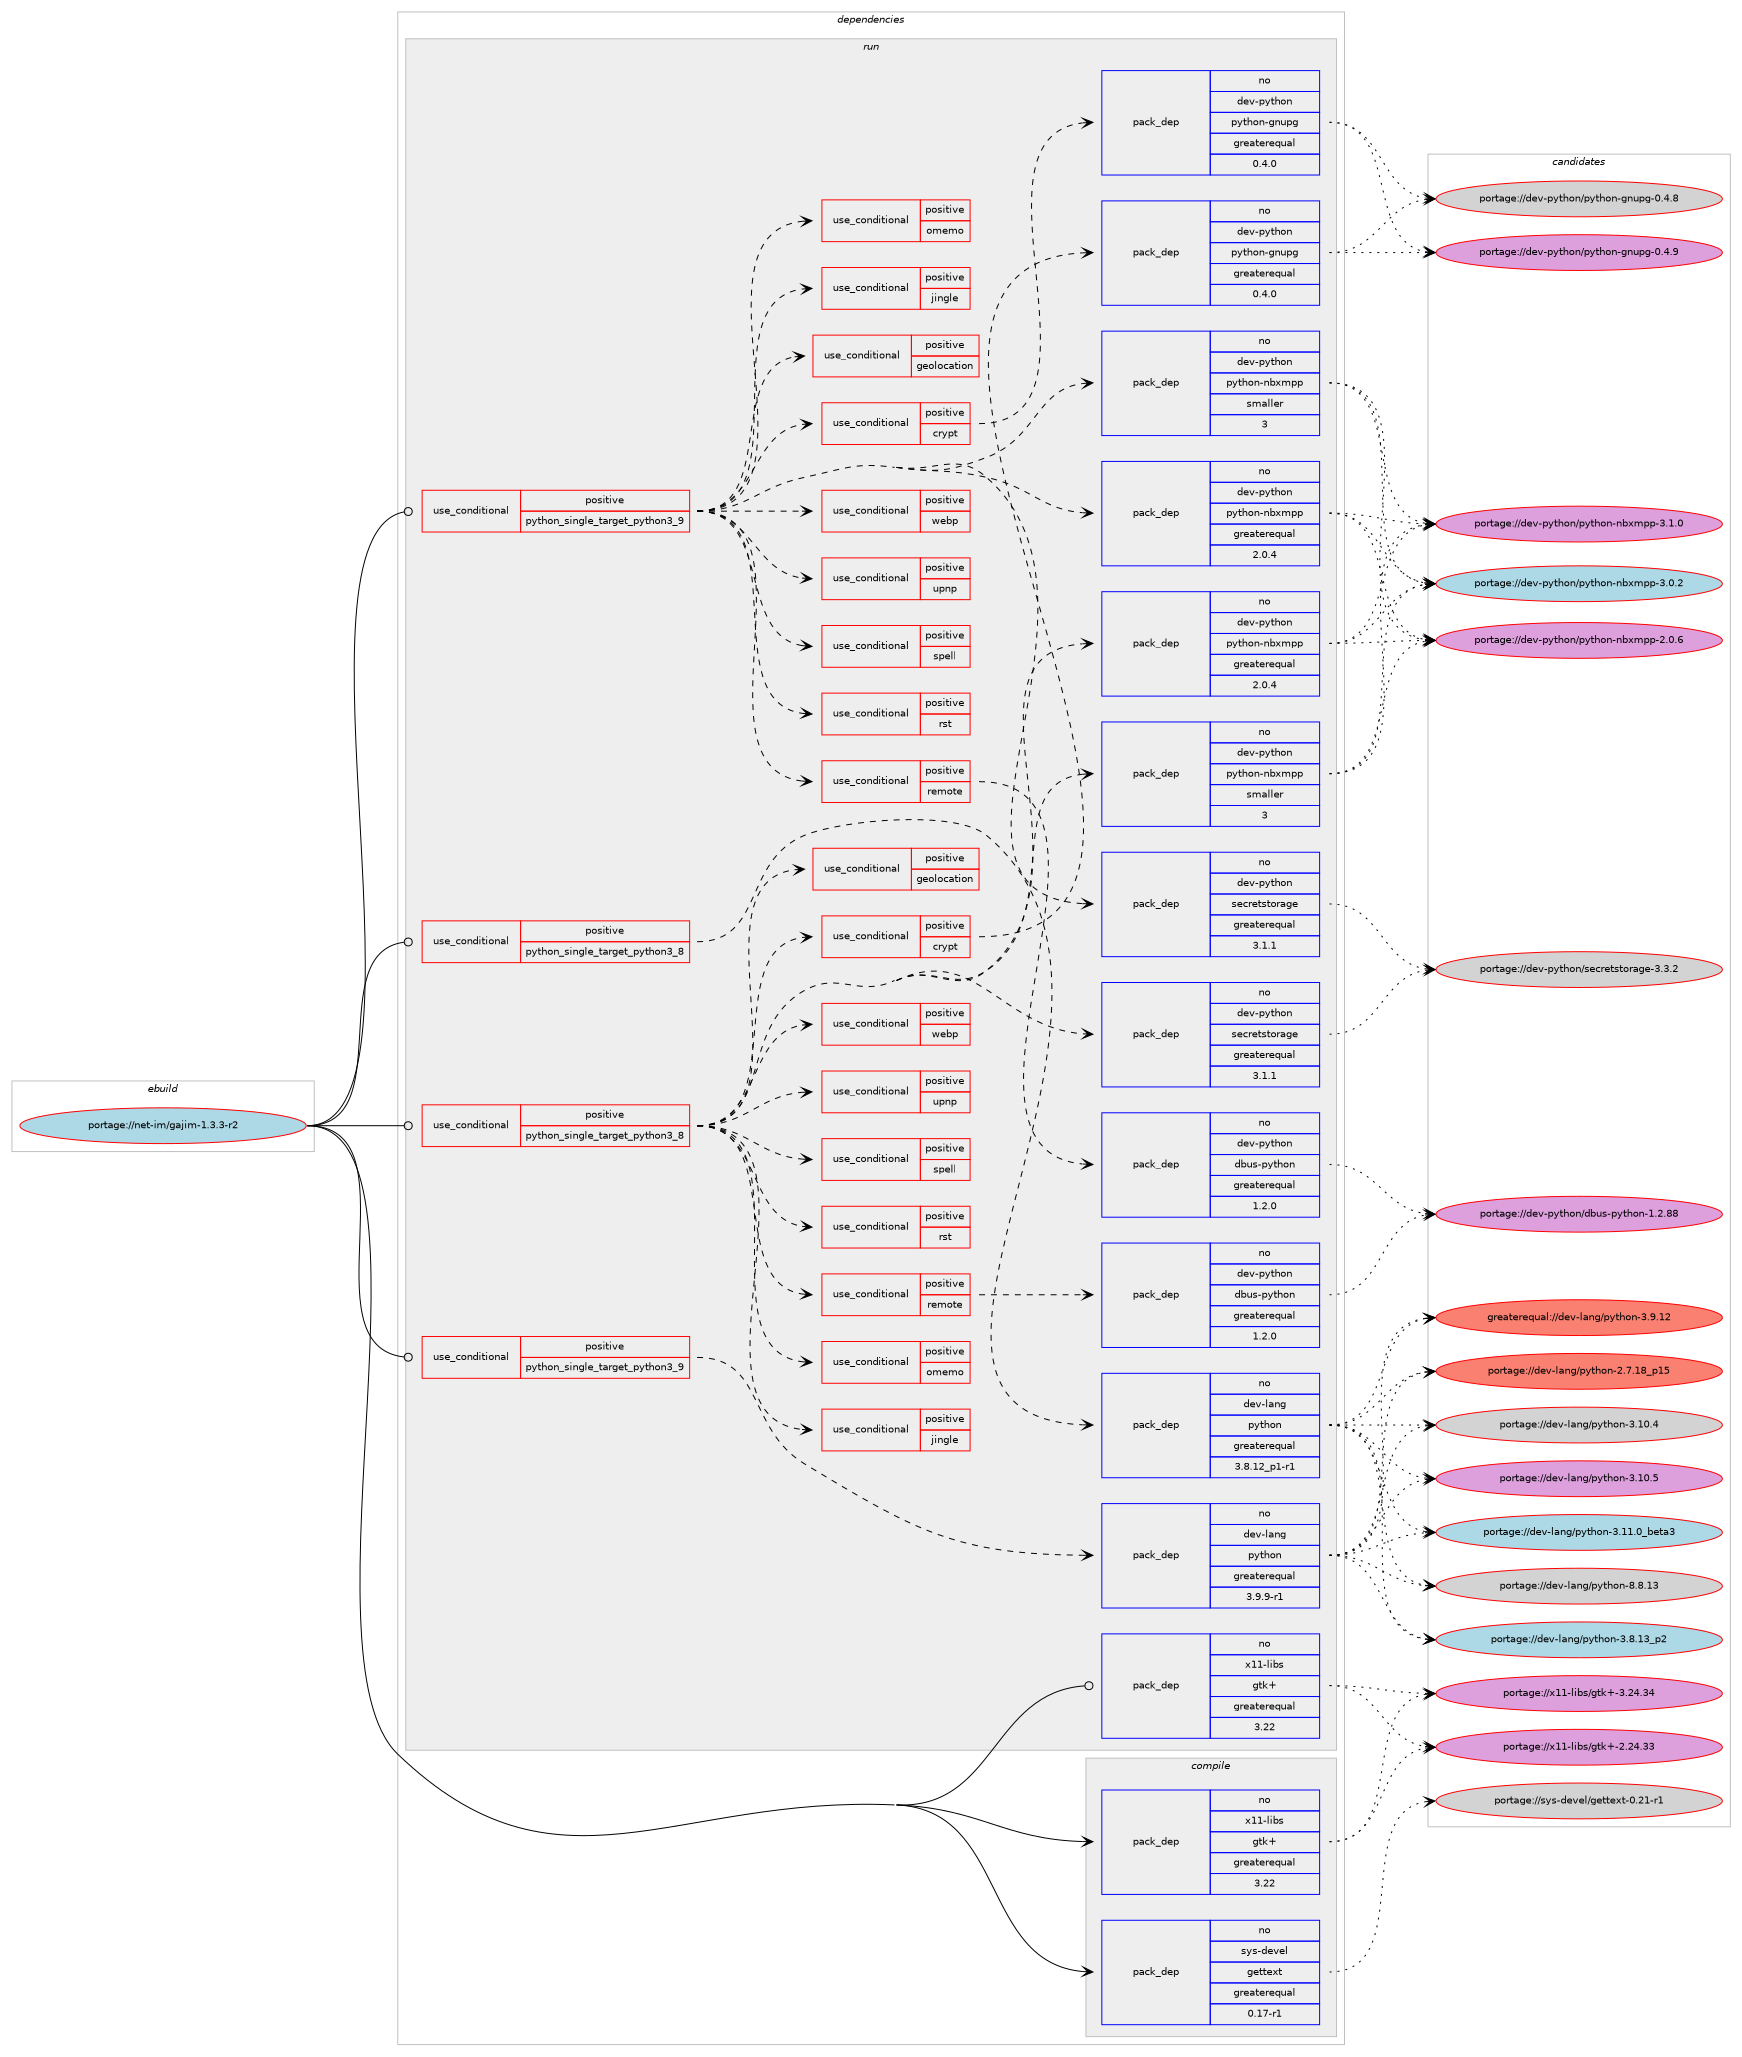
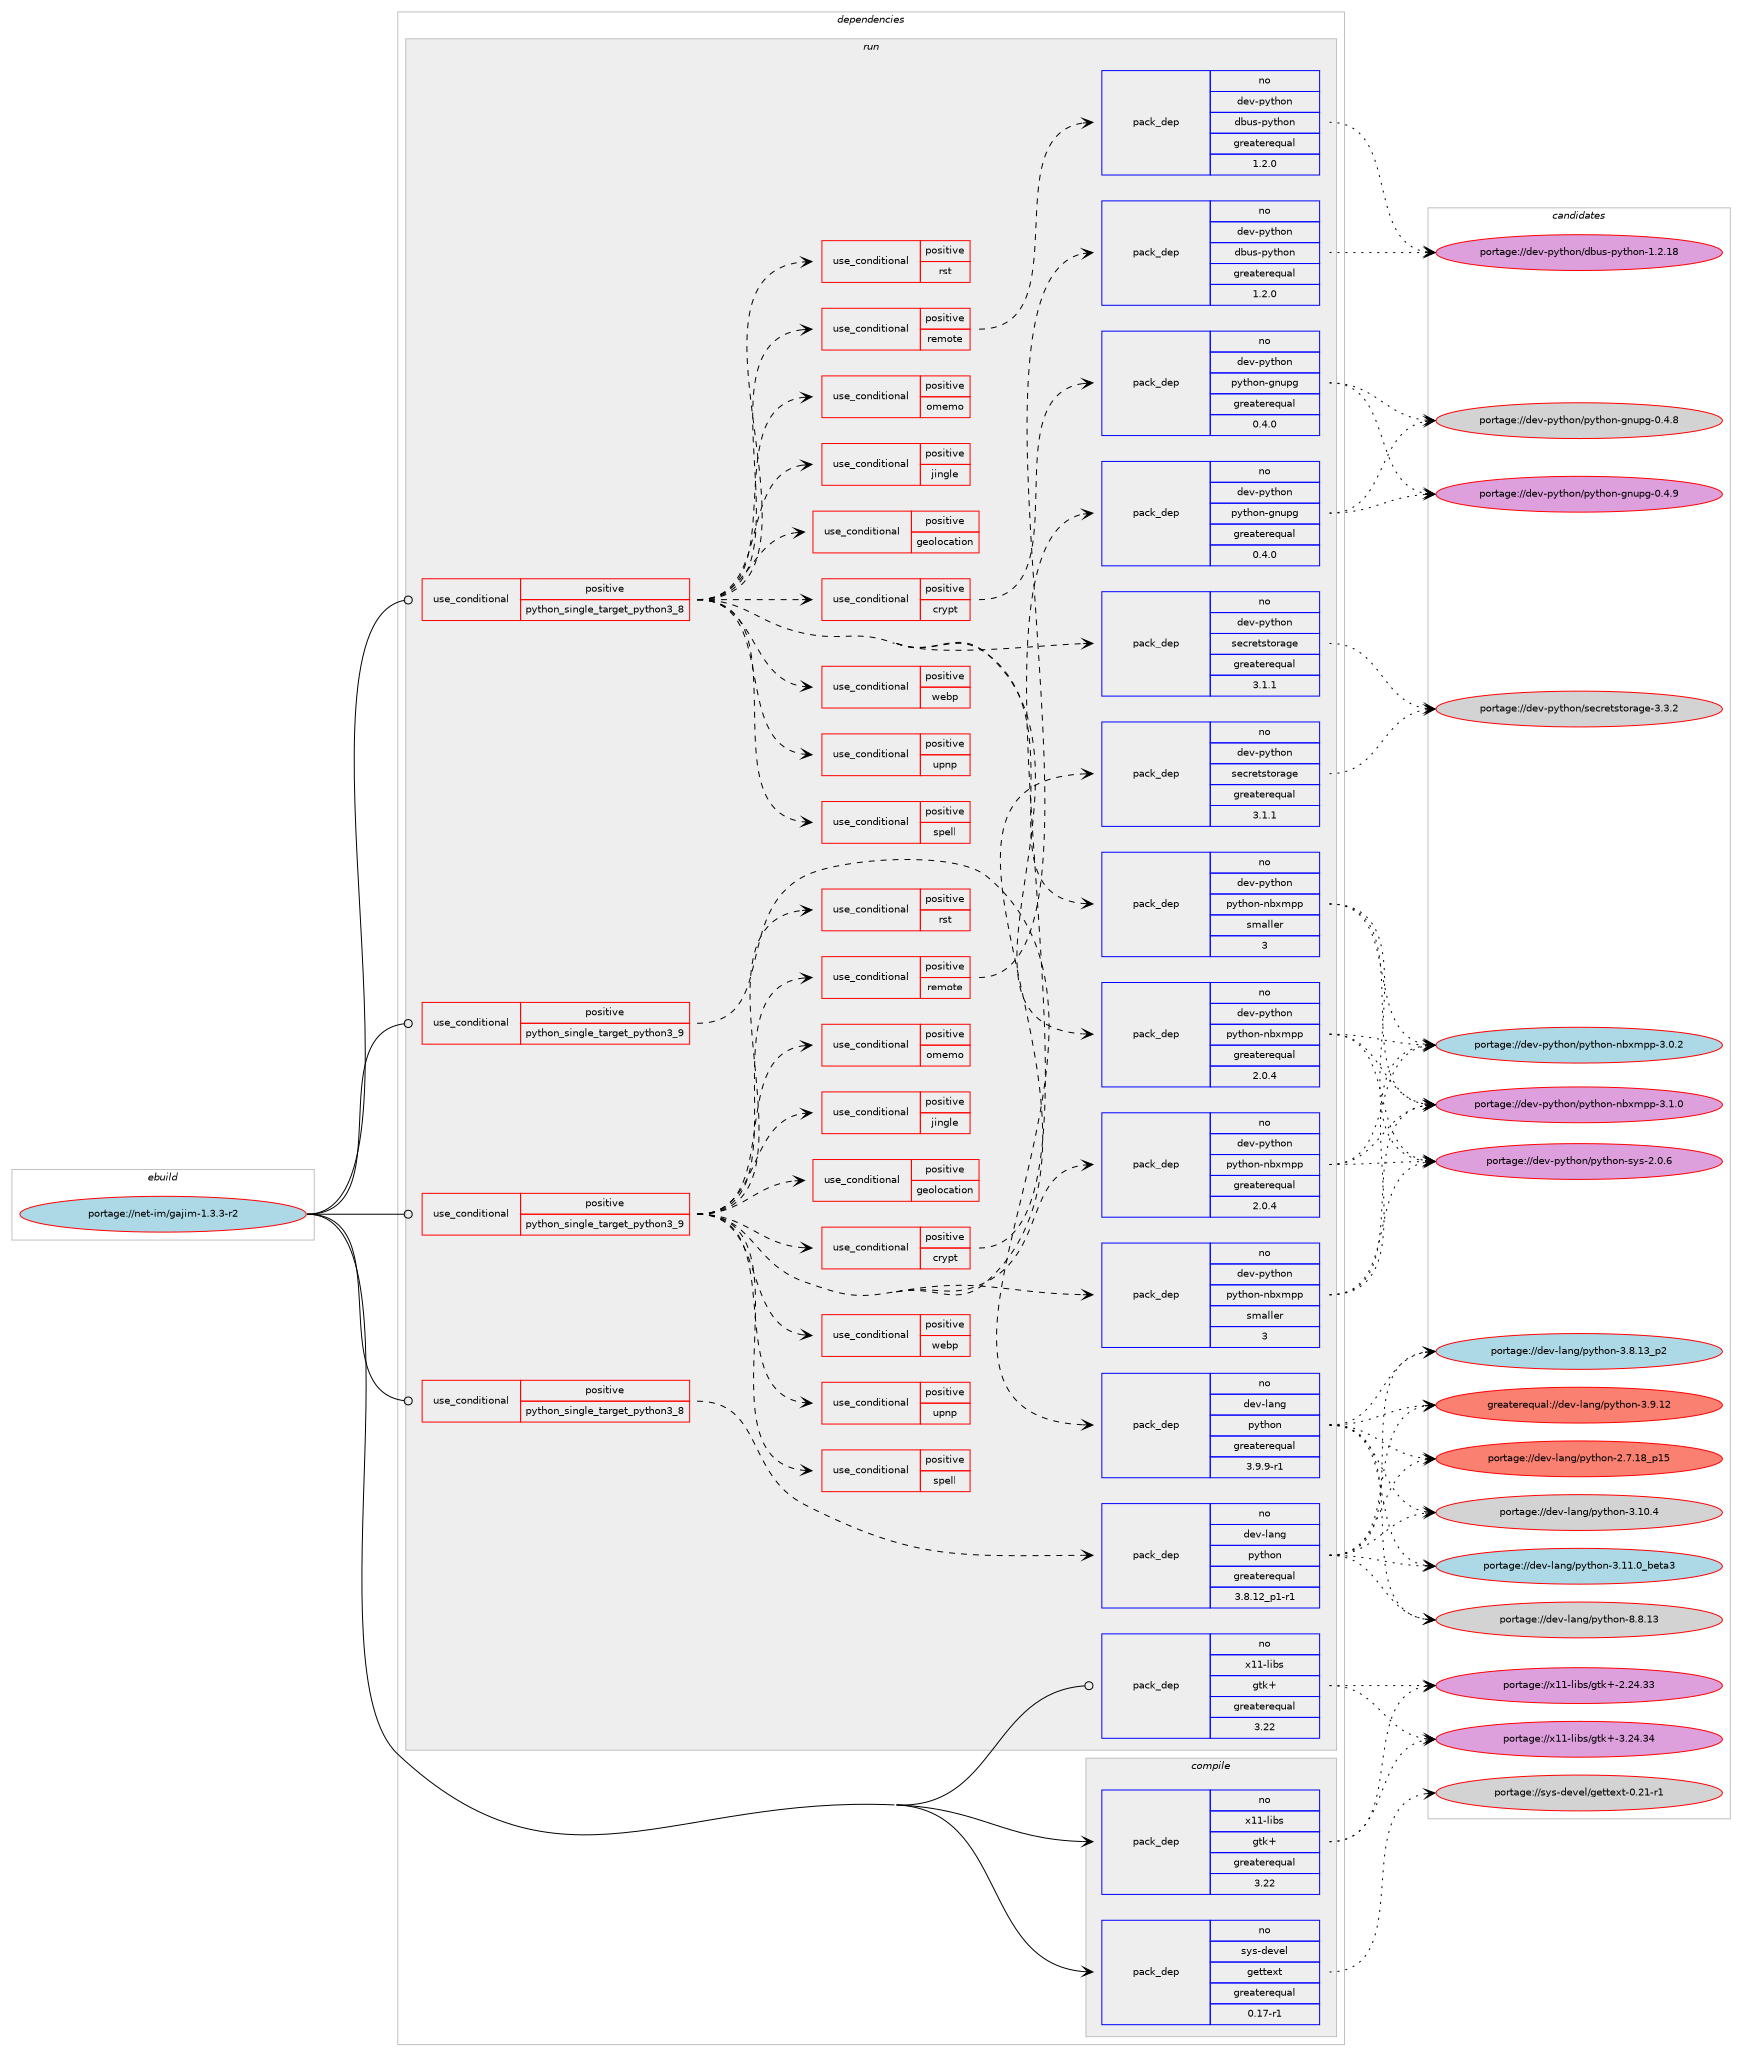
node "portage://dev-python/python-nbxmpp-2.0.6": label "portage://dev-python/python-nbxmpp-2.0.6" -> "portage://dev-python/python-sys-2.0.6"
node "portage://dev-python/dbus-python-1.2.88": label "portage://dev-python/dbus-python-1.2.88" -> "portage://dev-python/dbus-python-1.2.18"
node "portage://dev-lang/python-3.10.5": removed
